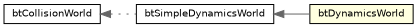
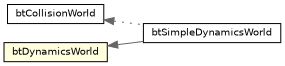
edge "btDynamicsWorld" -> "btSimpleDynamicsWorld": reversed
